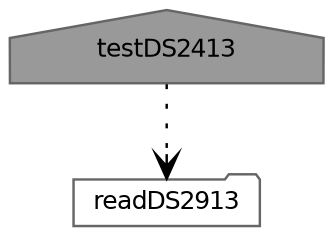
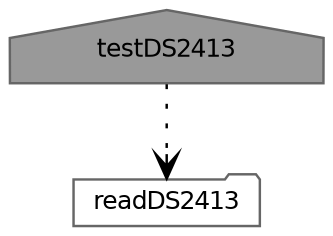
node "readDS2913": label "readDS2913" -> "readDS2413"
